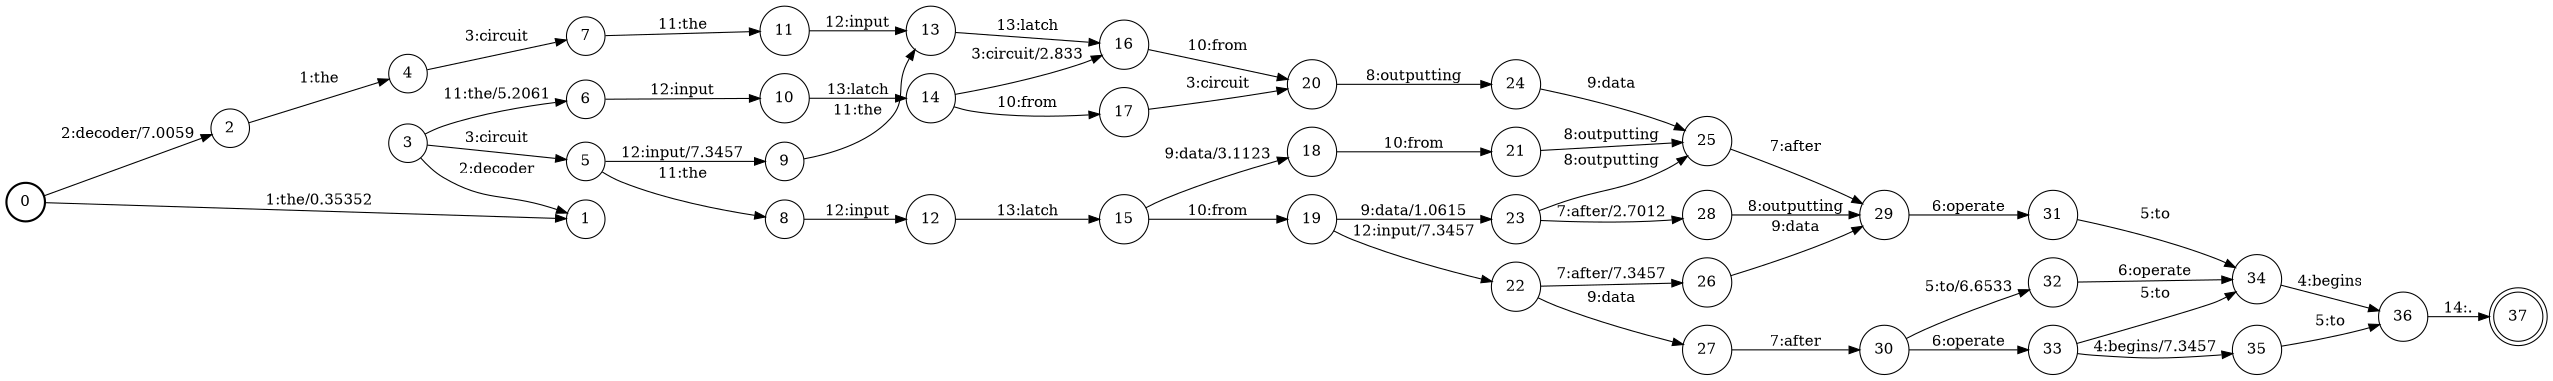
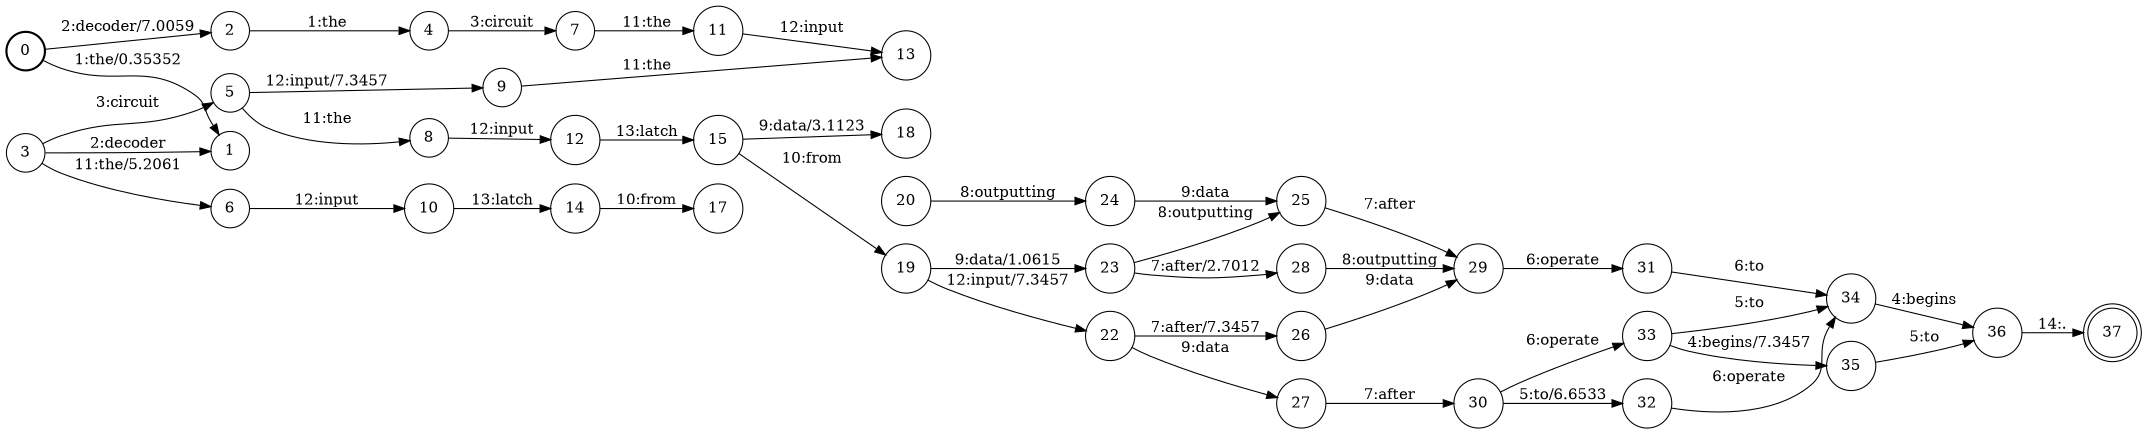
node "16": removed
edge "17" -> "20": removed, label "3:circuit"
node "21": removed
edge "31" -> "34": label "5:to" -> "6:to"
